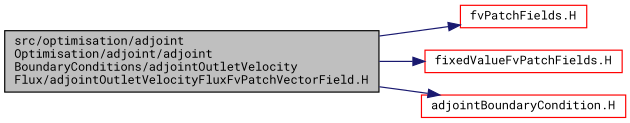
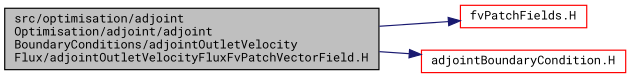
node "fixedValueFvPatchFields.H": removed
